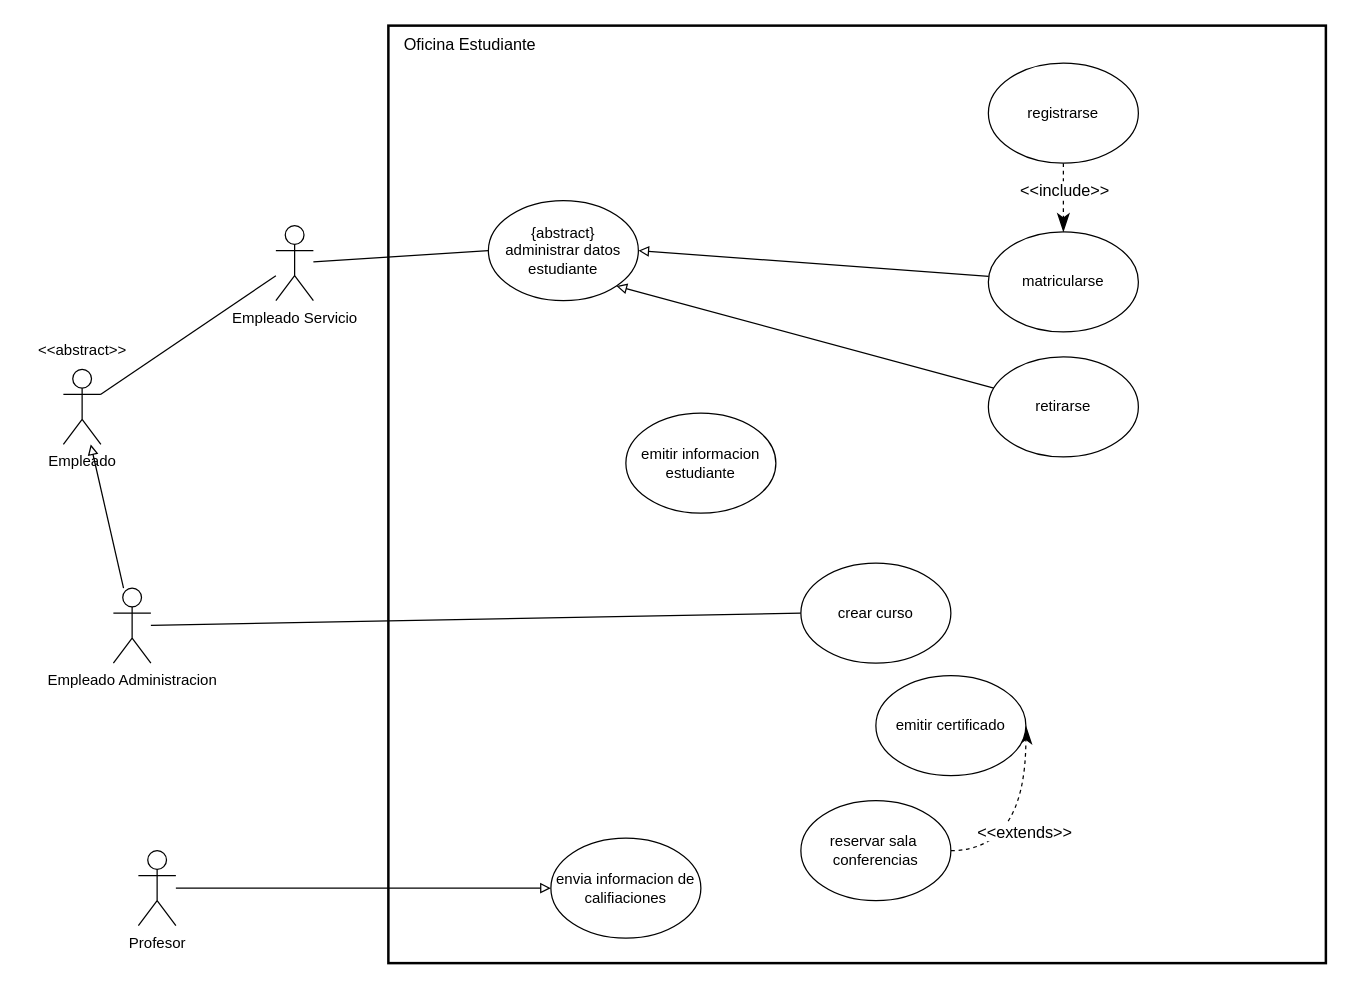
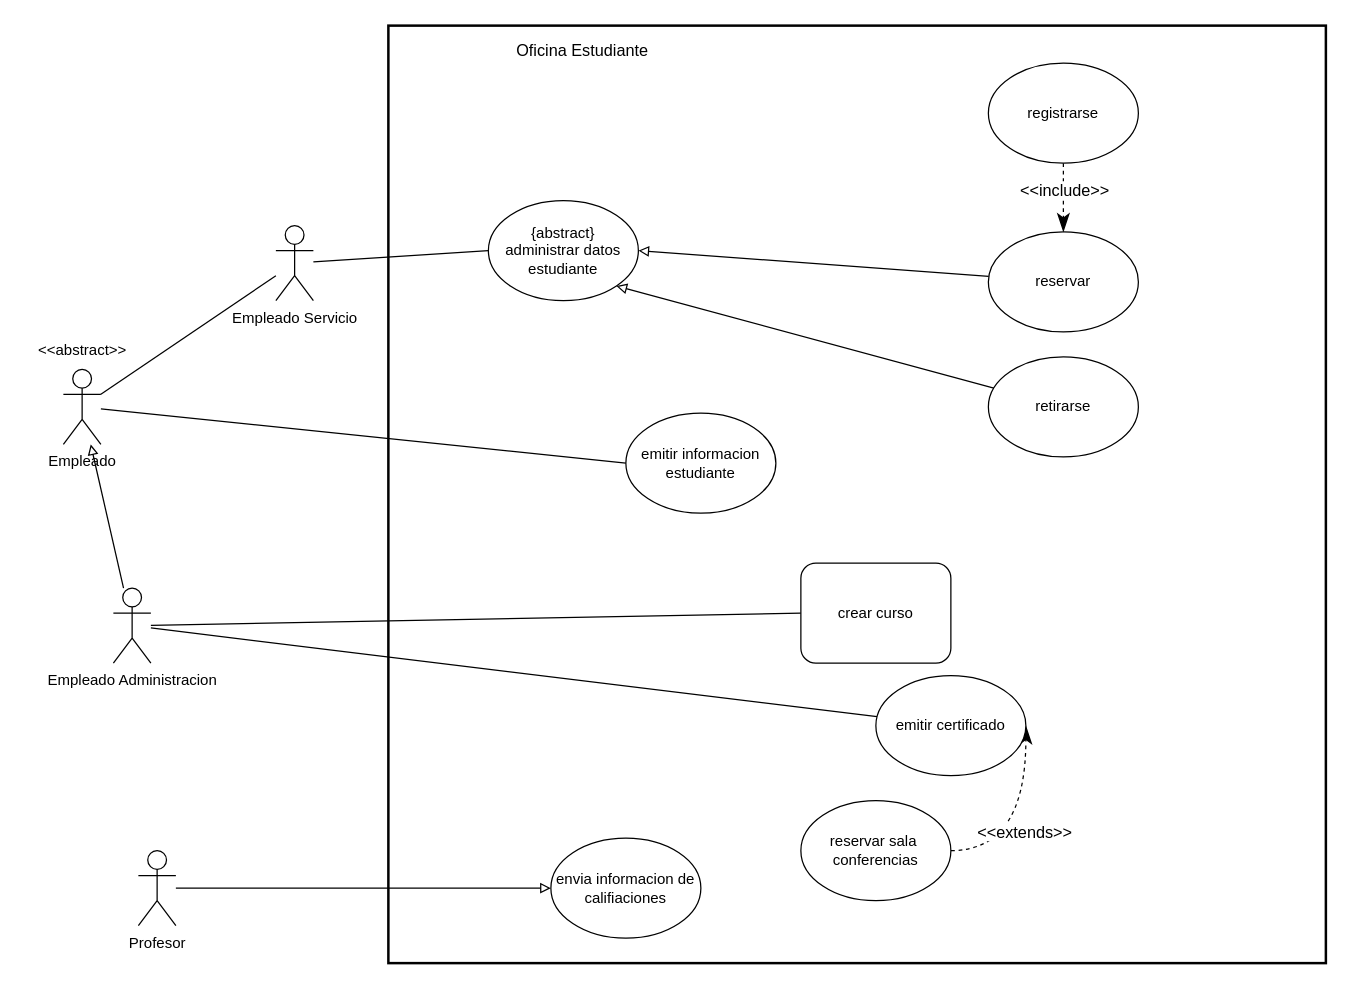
node "Oficina Estudiante": moved (469, 44) -> (582, 51)
node "matricularse": label "matricularse" -> "reservar"
edge "Empleado" -- "emitir informacion estudiante": added
node "crear curso": shape ellipse -> rounded rectangle
edge "Empleado Administracion" -- "emitir certificado": added
